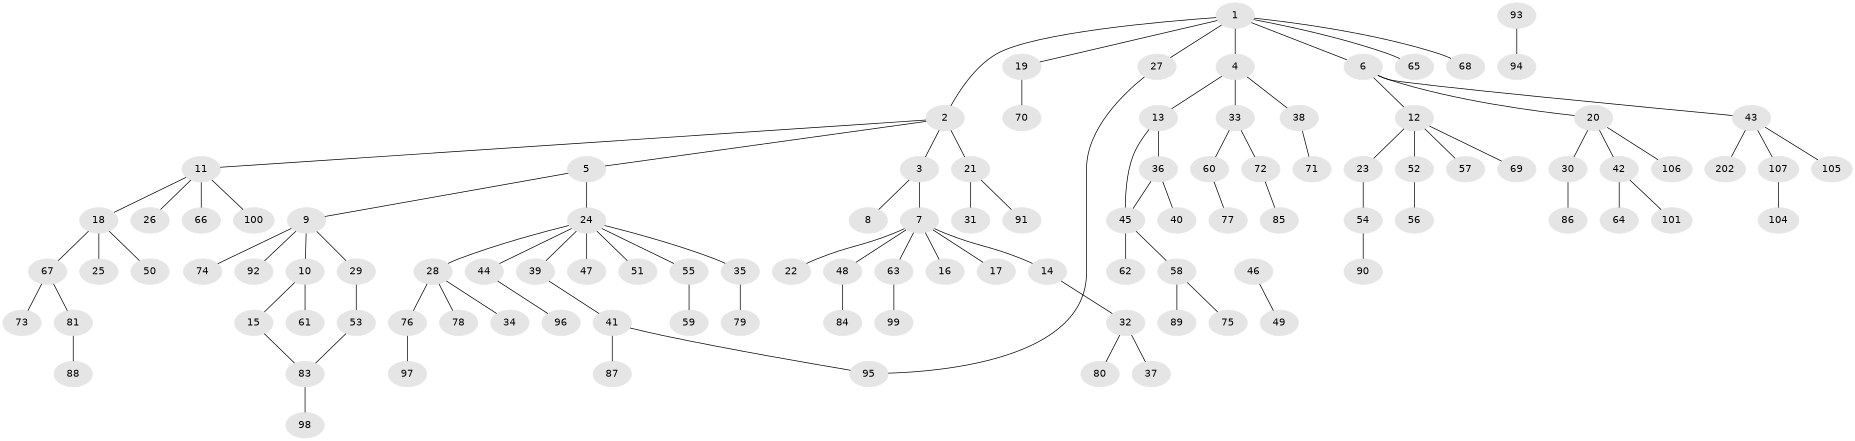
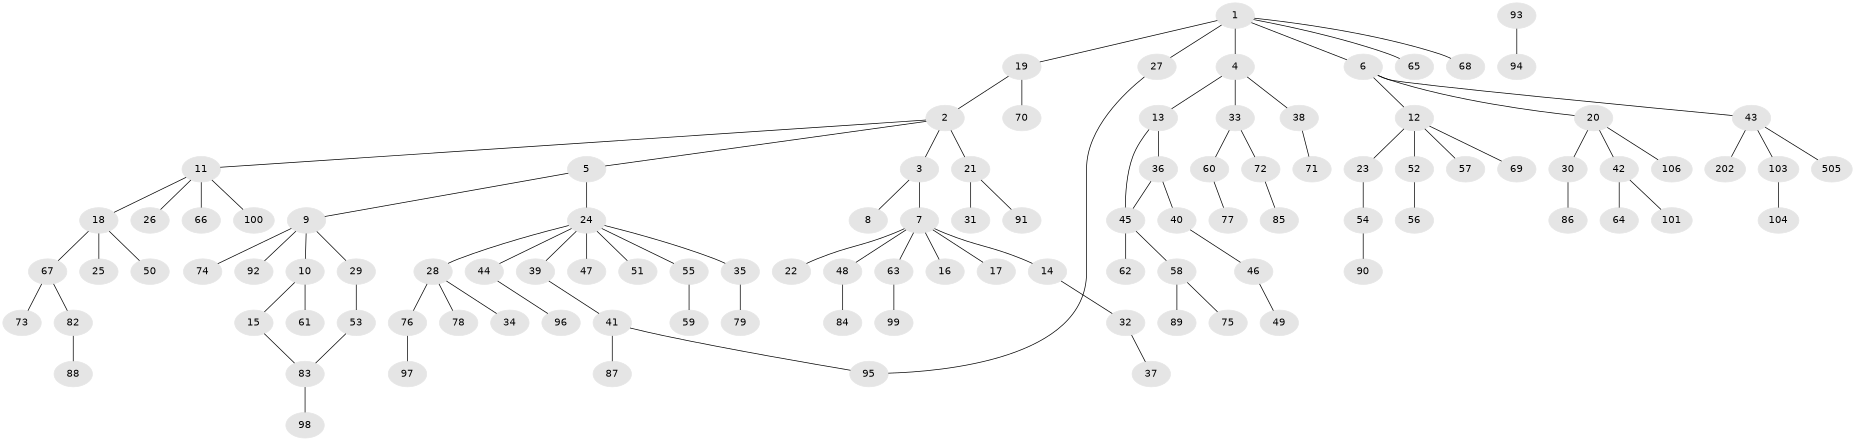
edge "1" -- "2": now "19" -- "2"
node "107": label "107" -> "103"
node "105": label "105" -> "505"
edge "40" -- "46": added
node "81": label "81" -> "82"
node "80": removed
